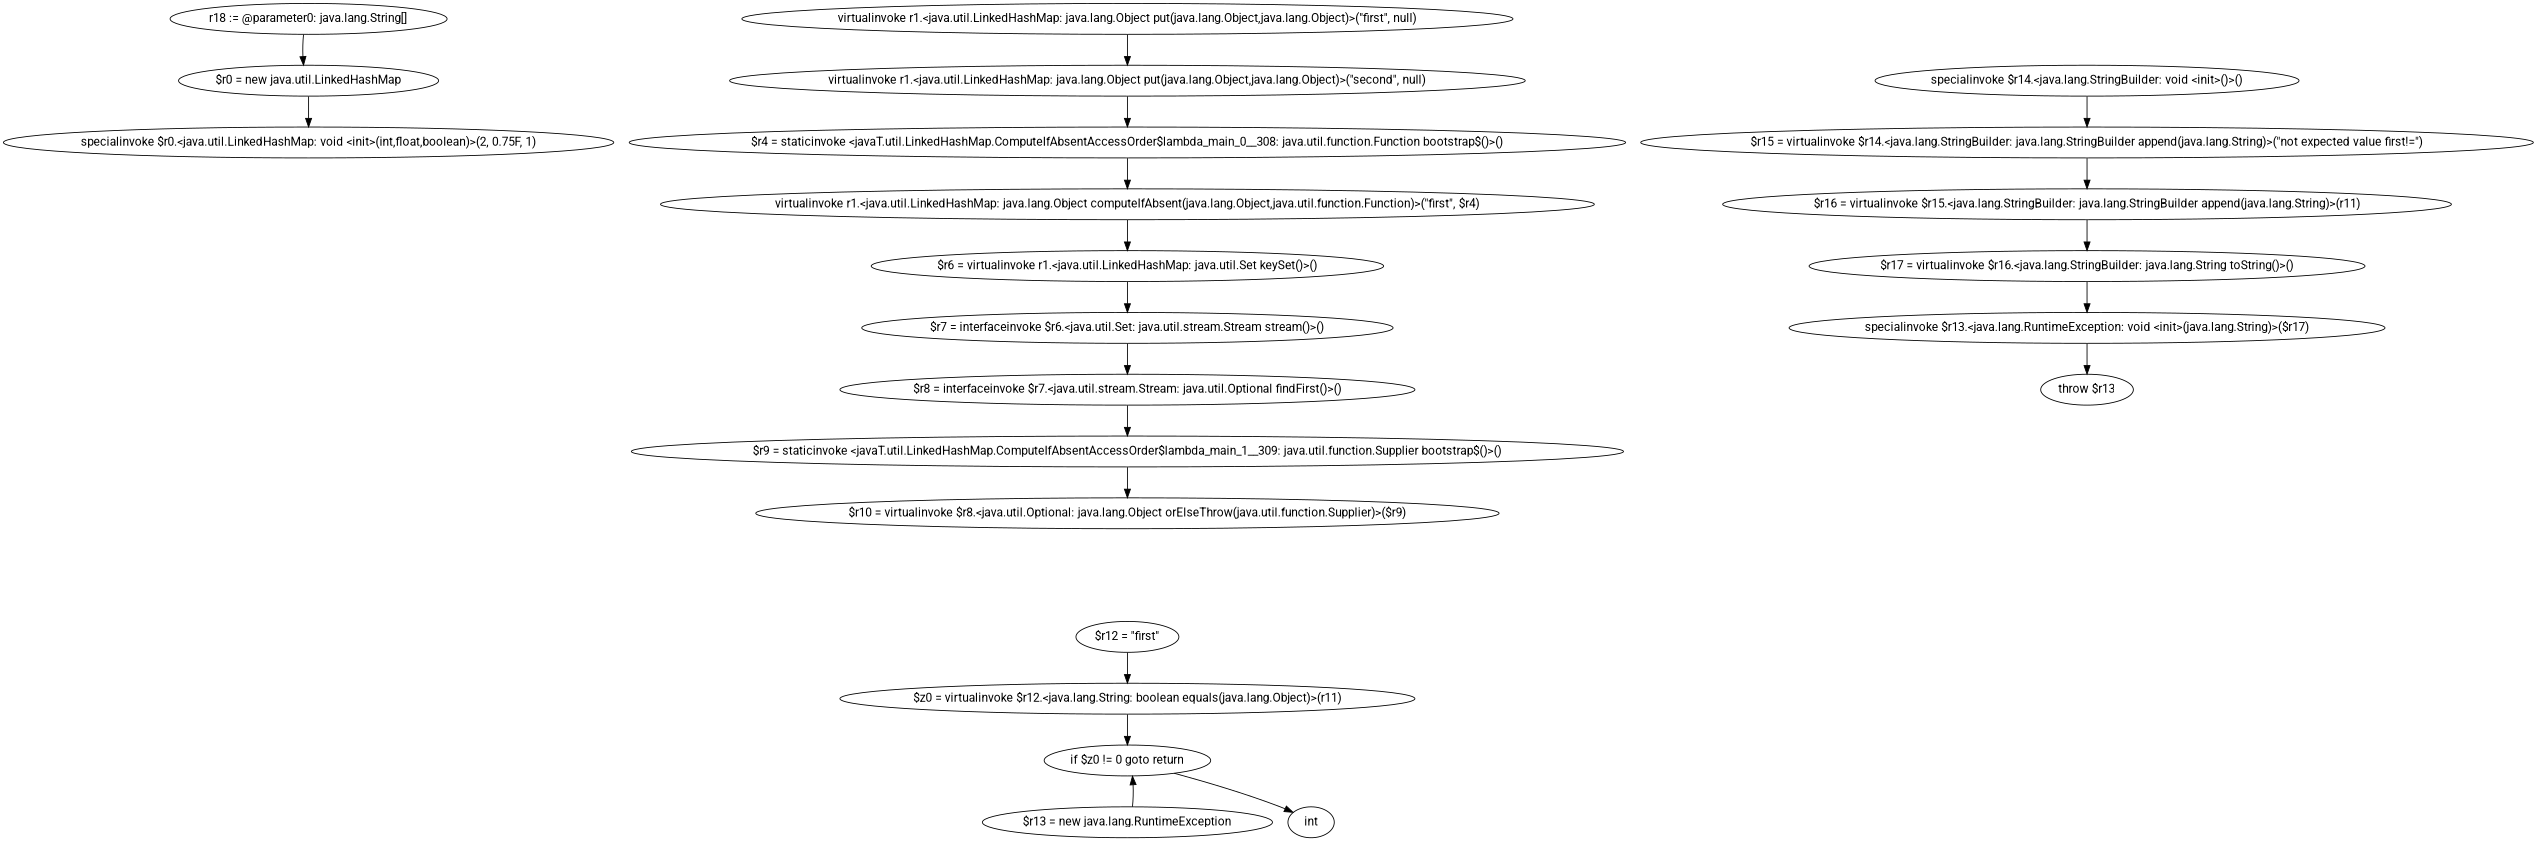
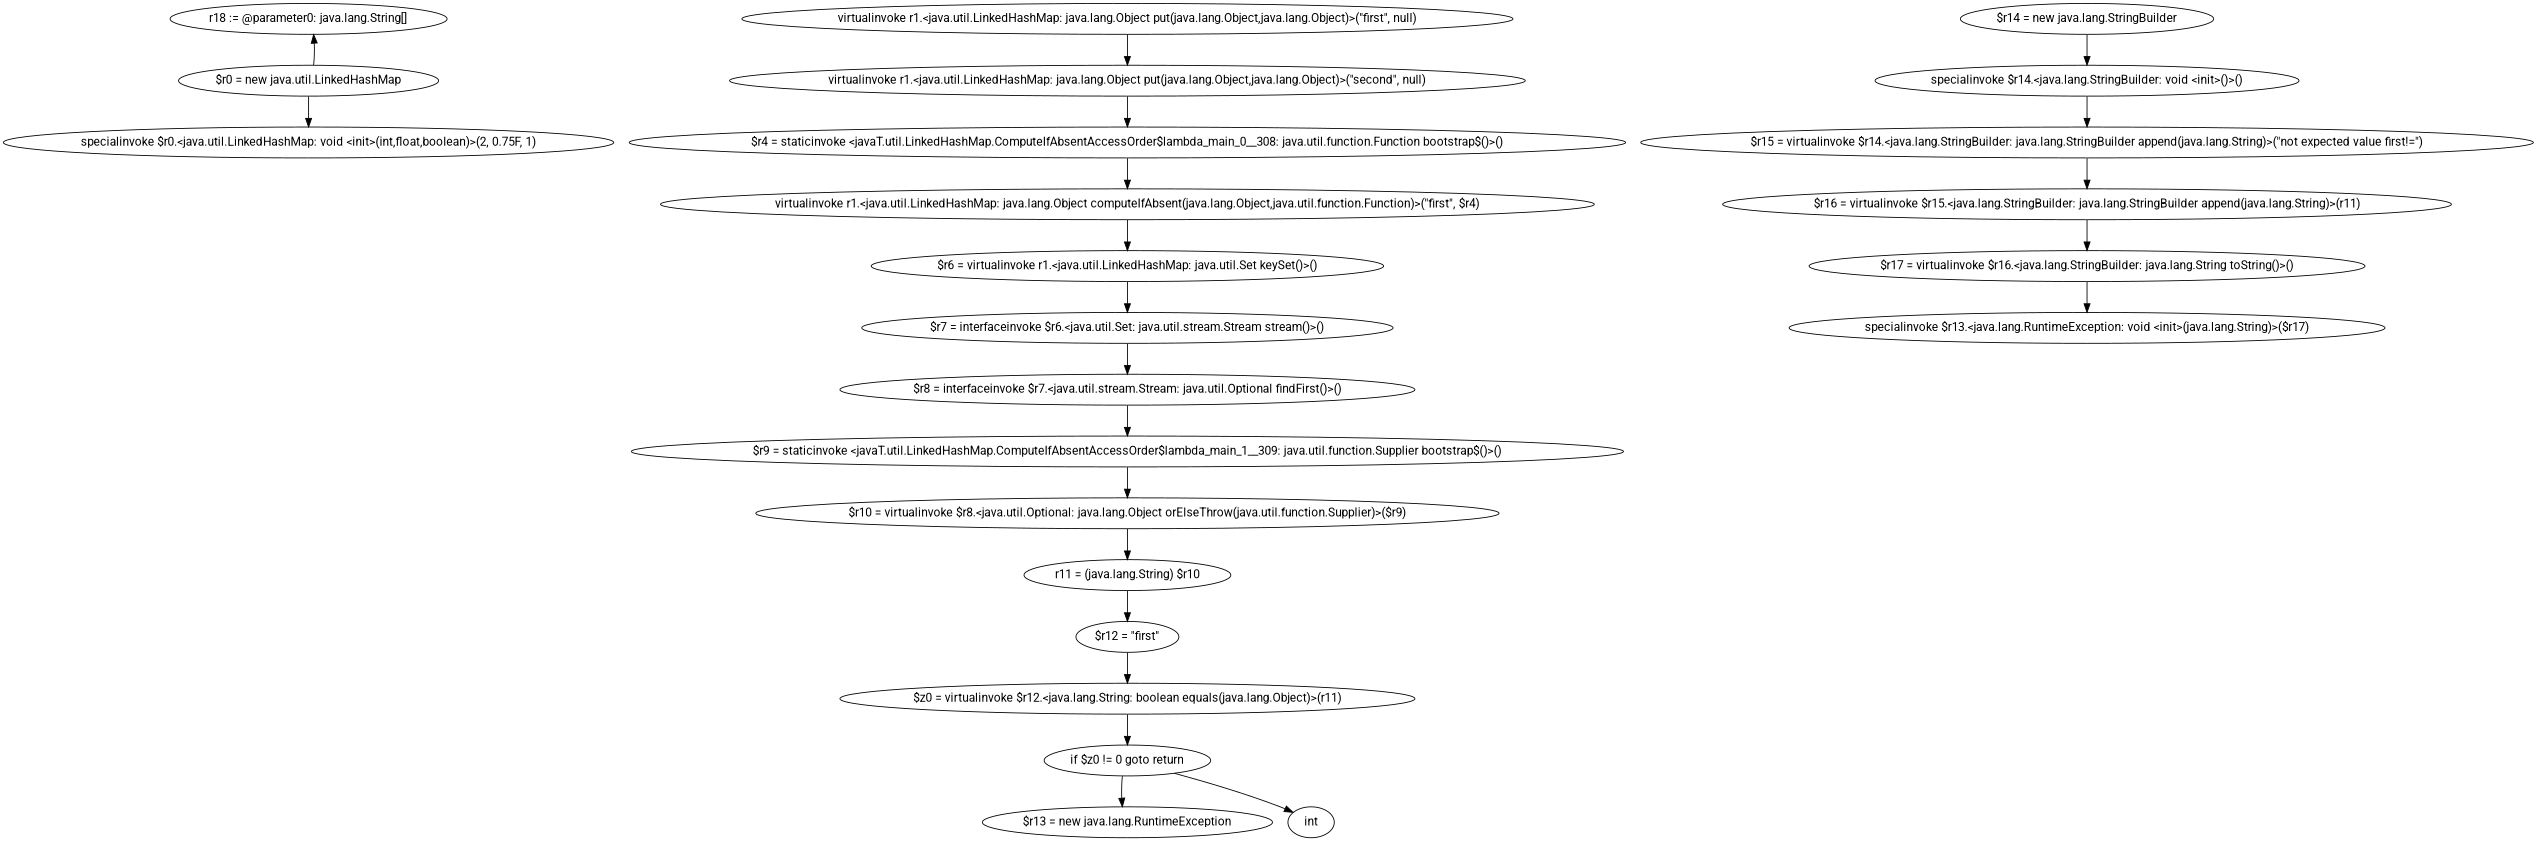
node "$r14 = new java.lang.StringBuilder": added
edge "r18 := @parameter0: java.lang.String[]" -> "$r0 = new java.util.LinkedHashMap": reversed
node "throw $r13": removed
node "r11 = (java.lang.String) $r10": added
edge "$r13 = new java.lang.RuntimeException" -> "if $z0 != 0 goto return": reversed
